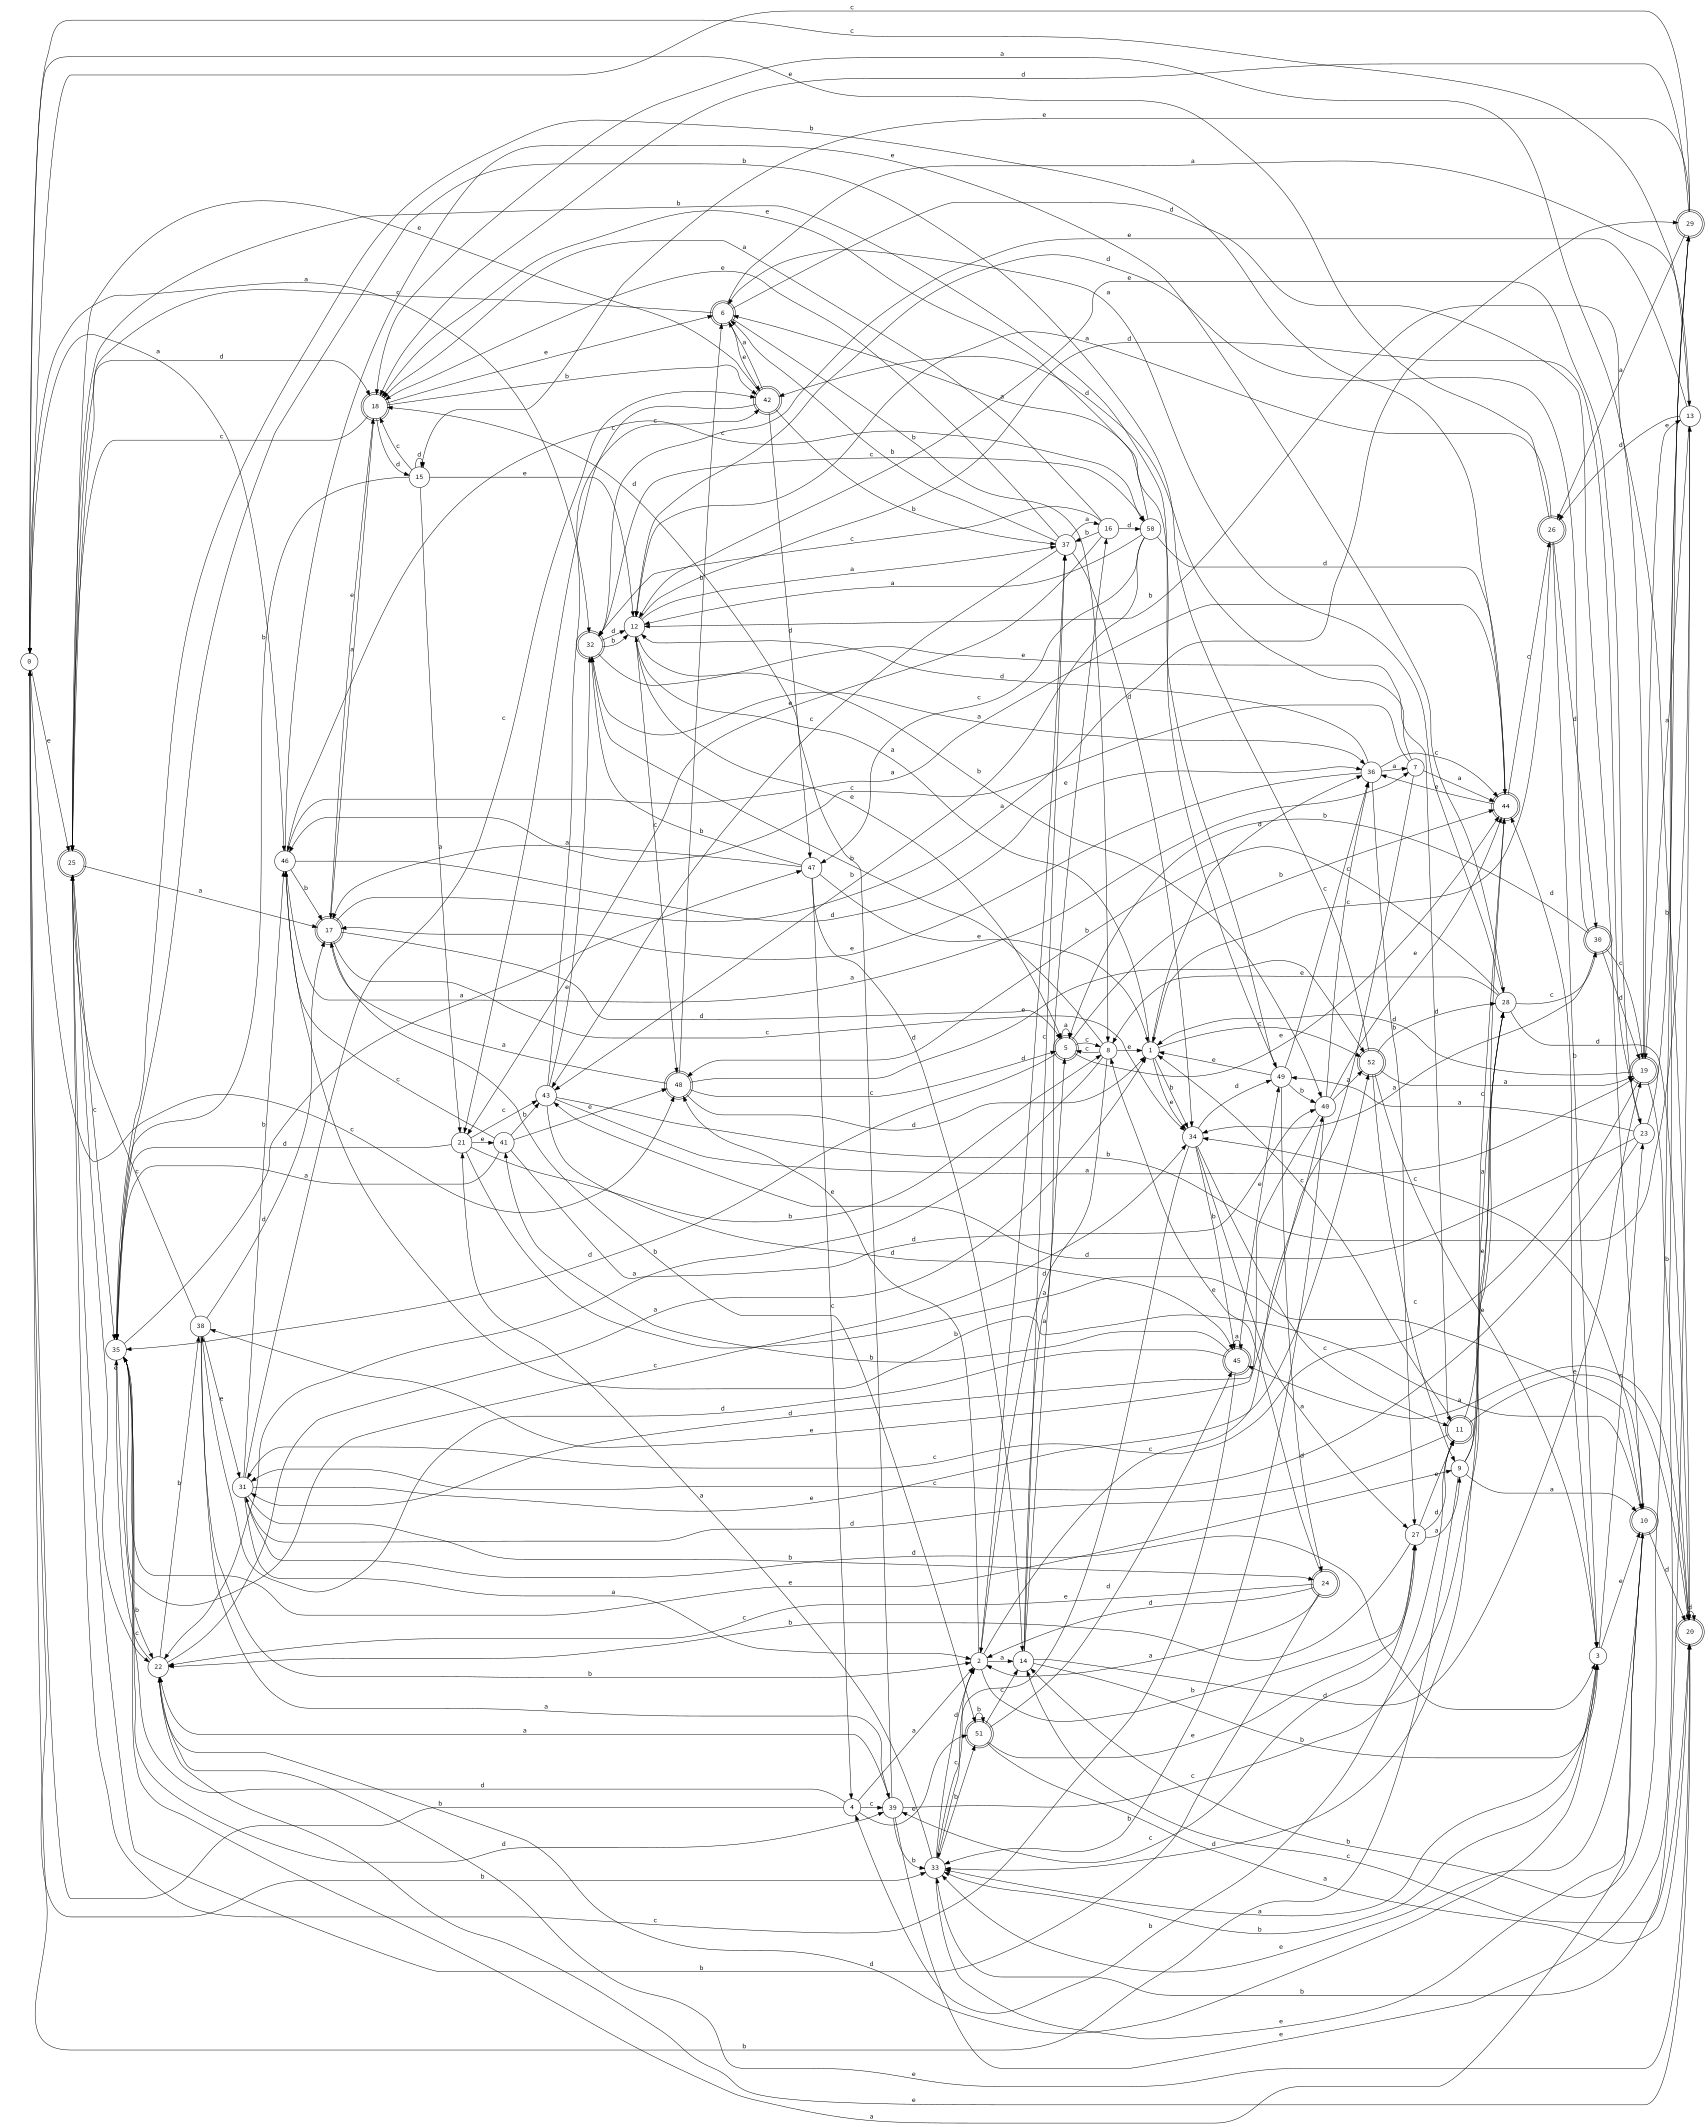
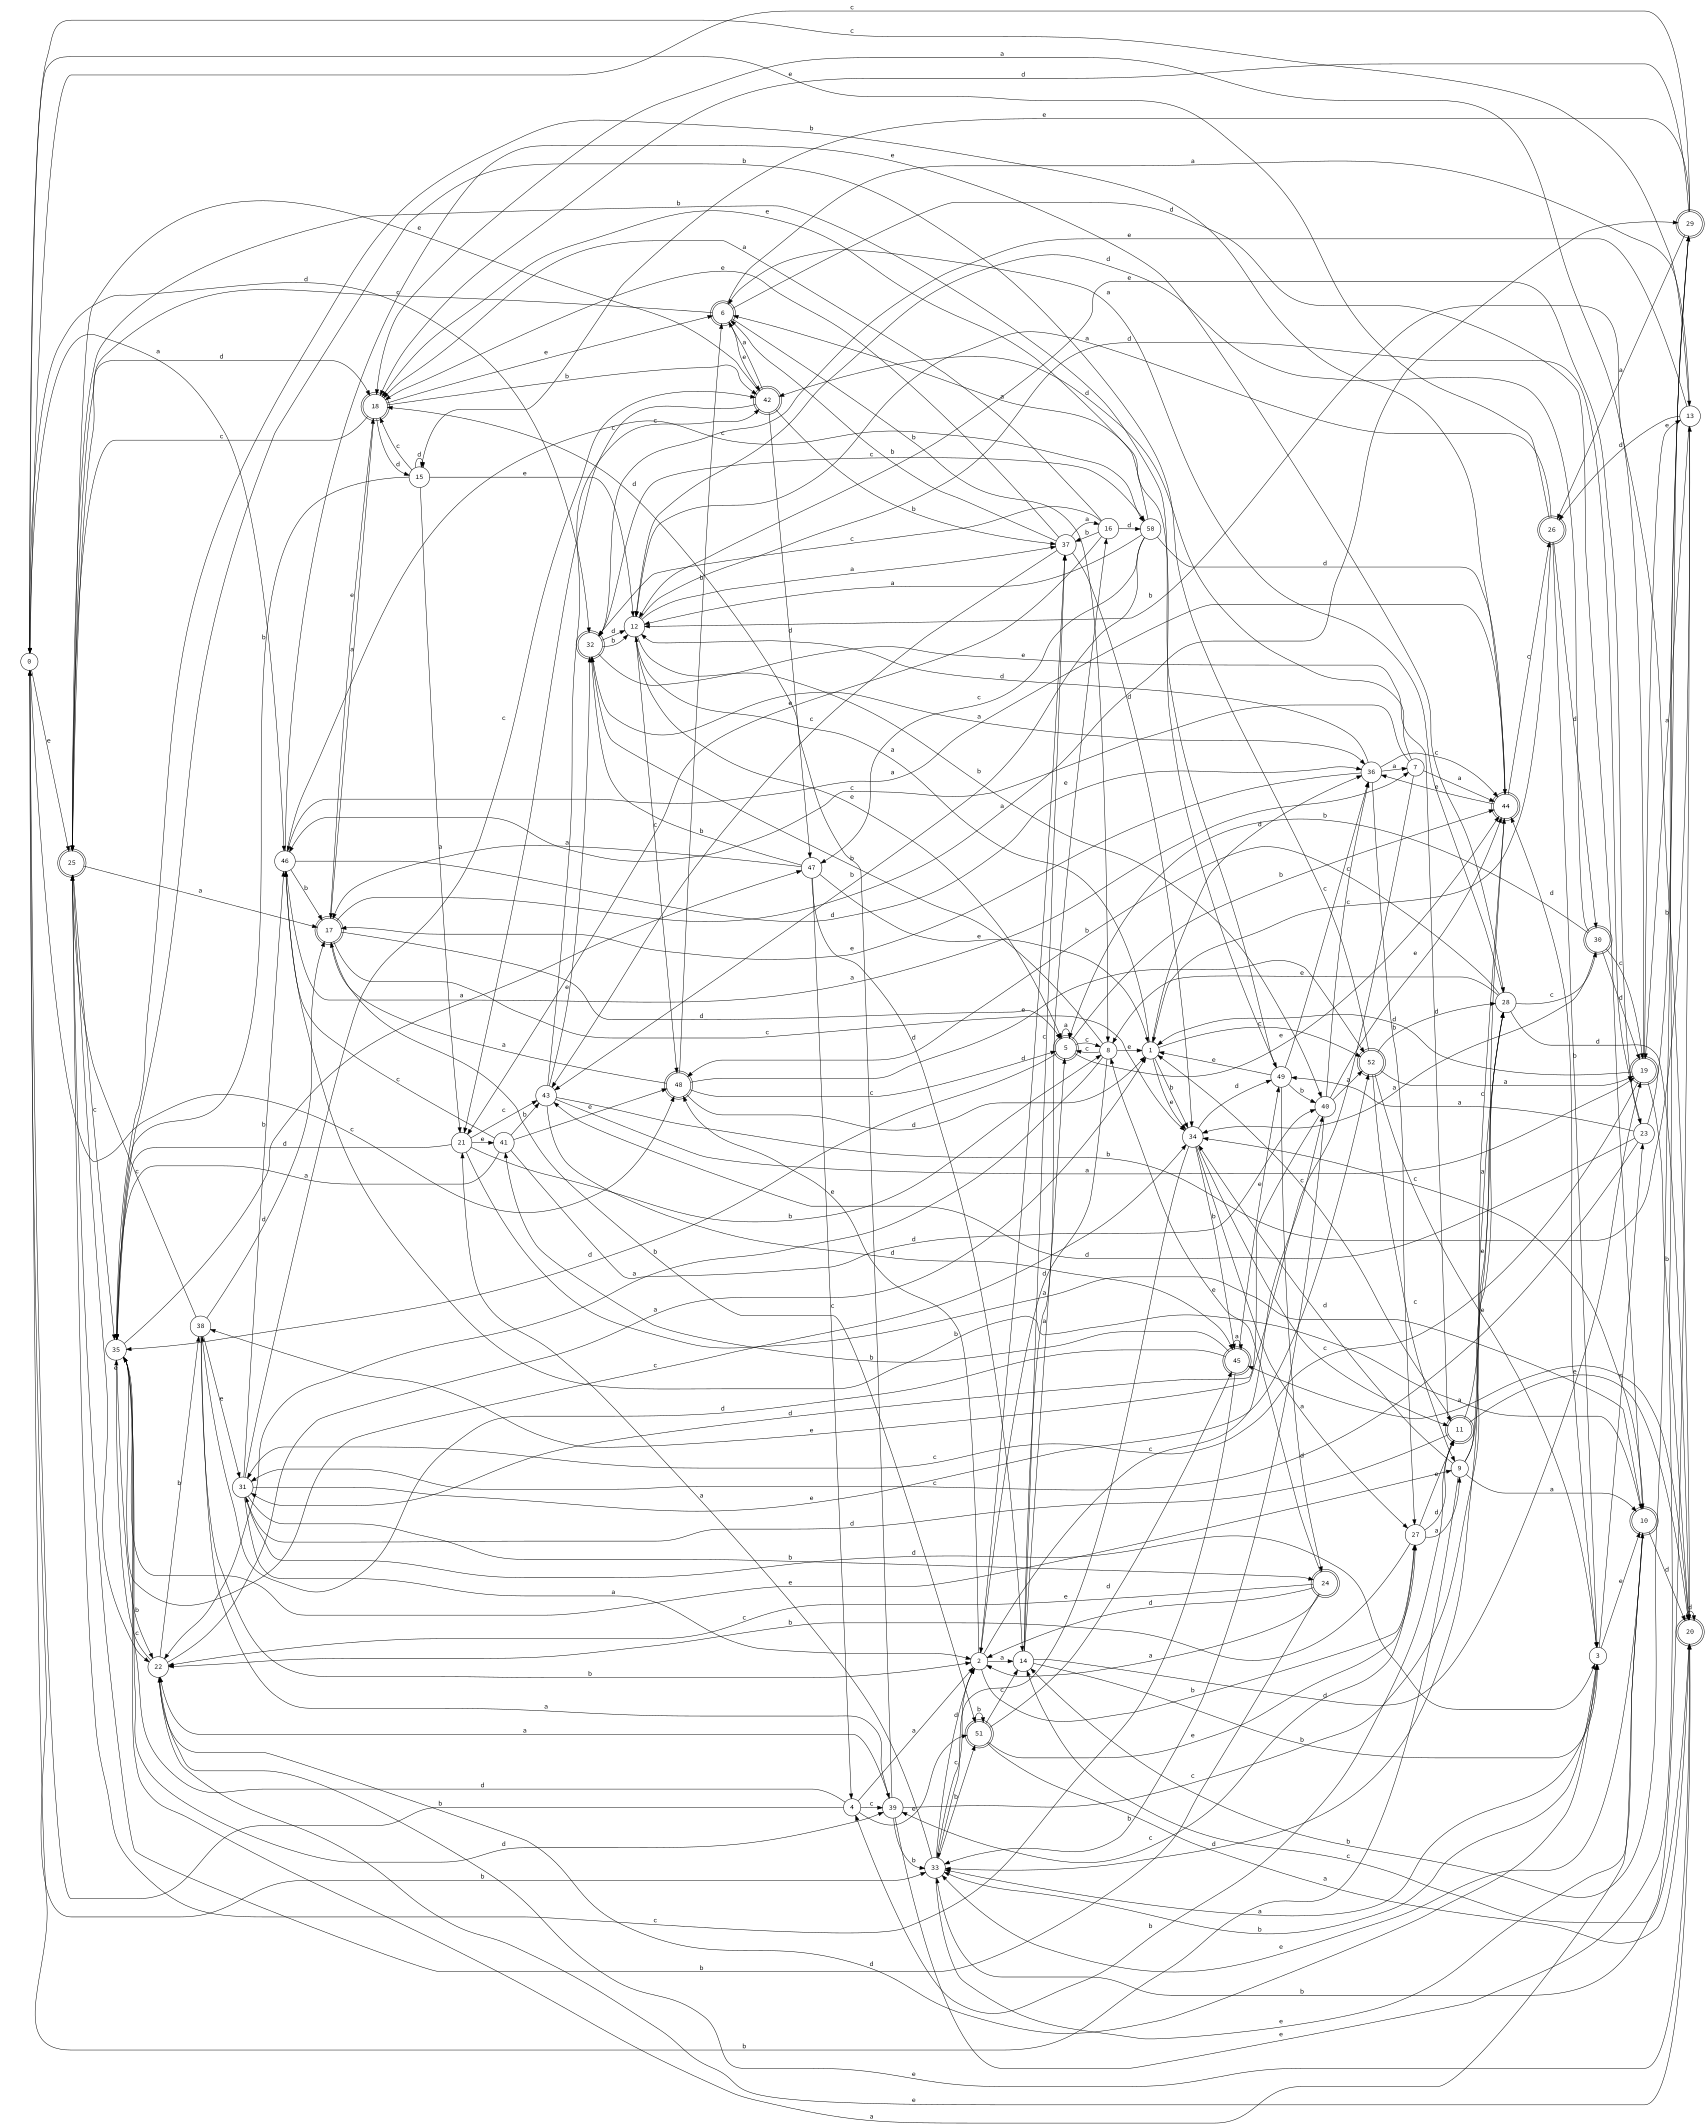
edge "0" -> "32": label "a" -> "d"
edge "9" -> "34": added, label "d"
